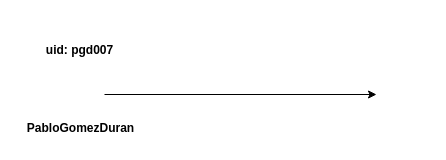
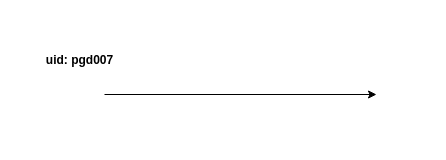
node "uid: pgd007": moved (80, 51) -> (80, 61)
node "PabloGomezDuran": removed
